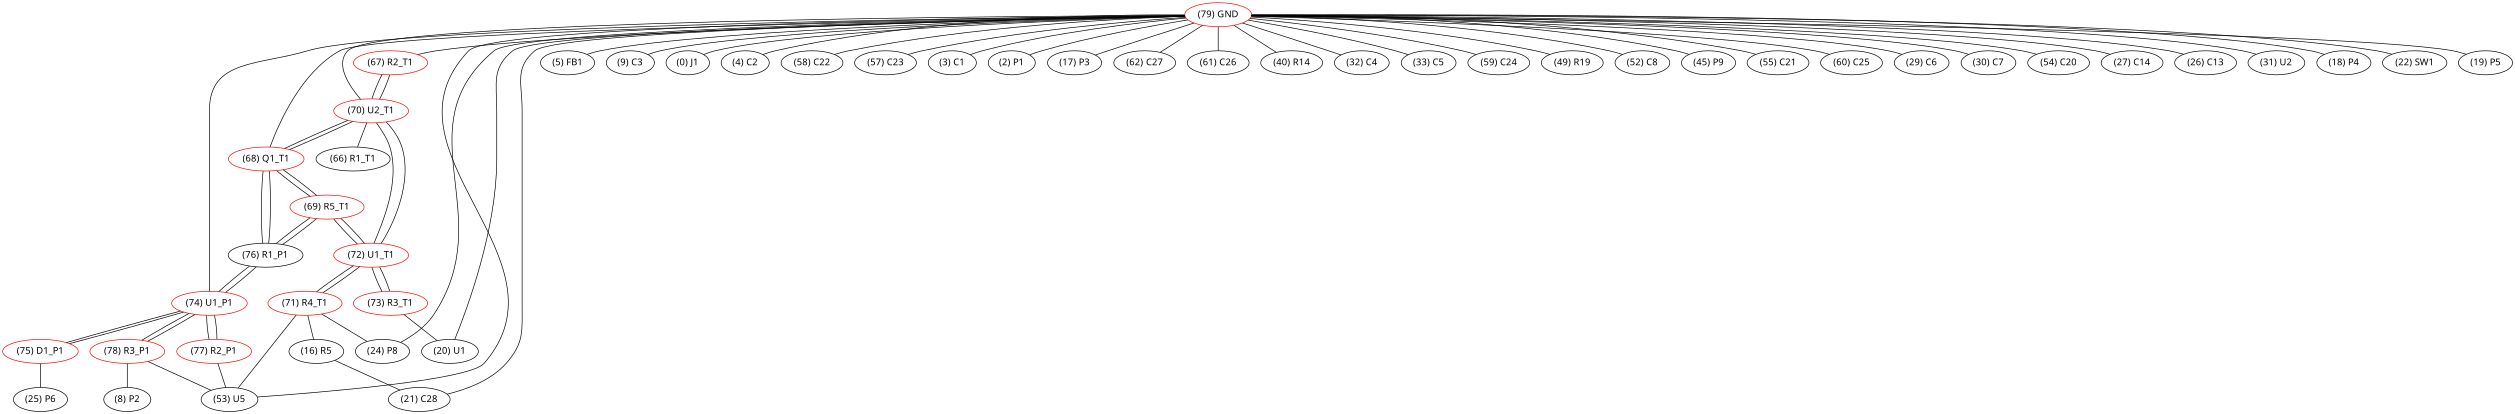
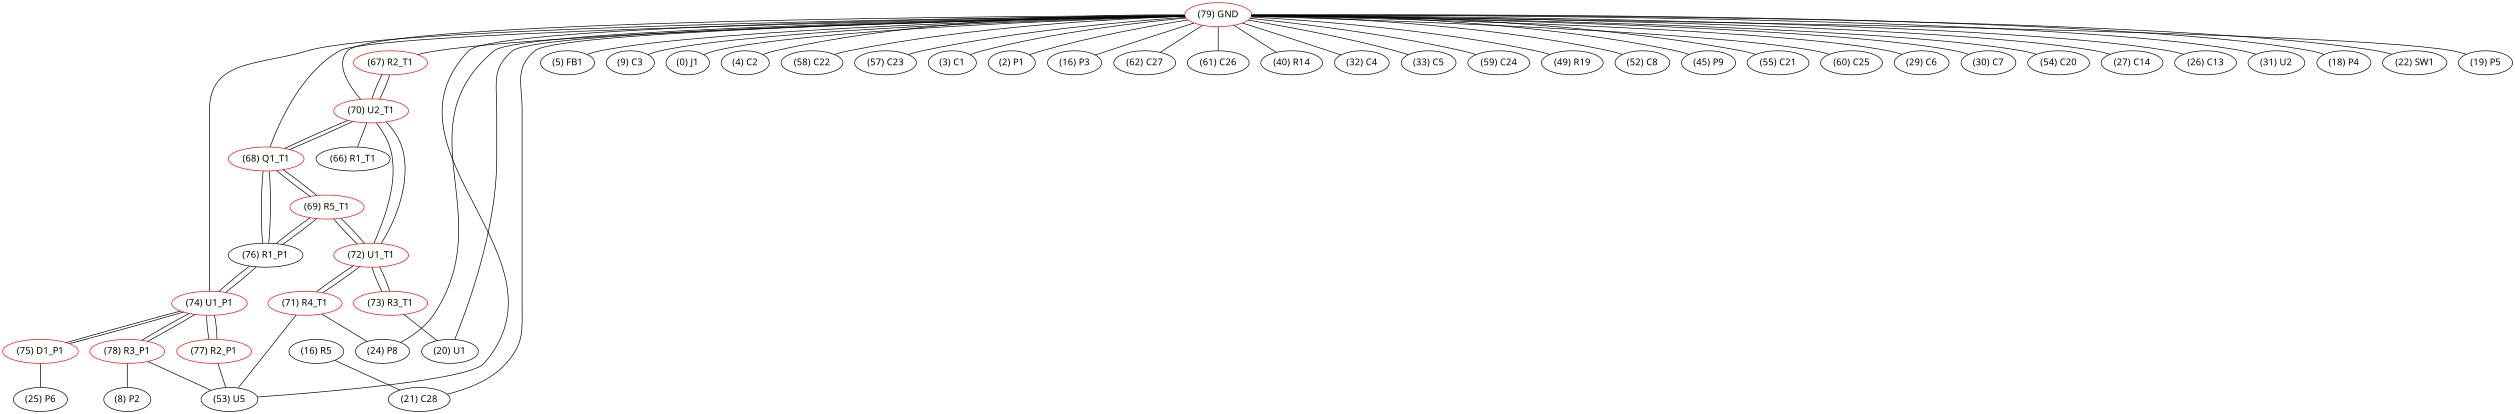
node "(17) P3": label "(17) P3" -> "(16) P3"
edge "(71) R4_T1" -- "(16) R5": removed
